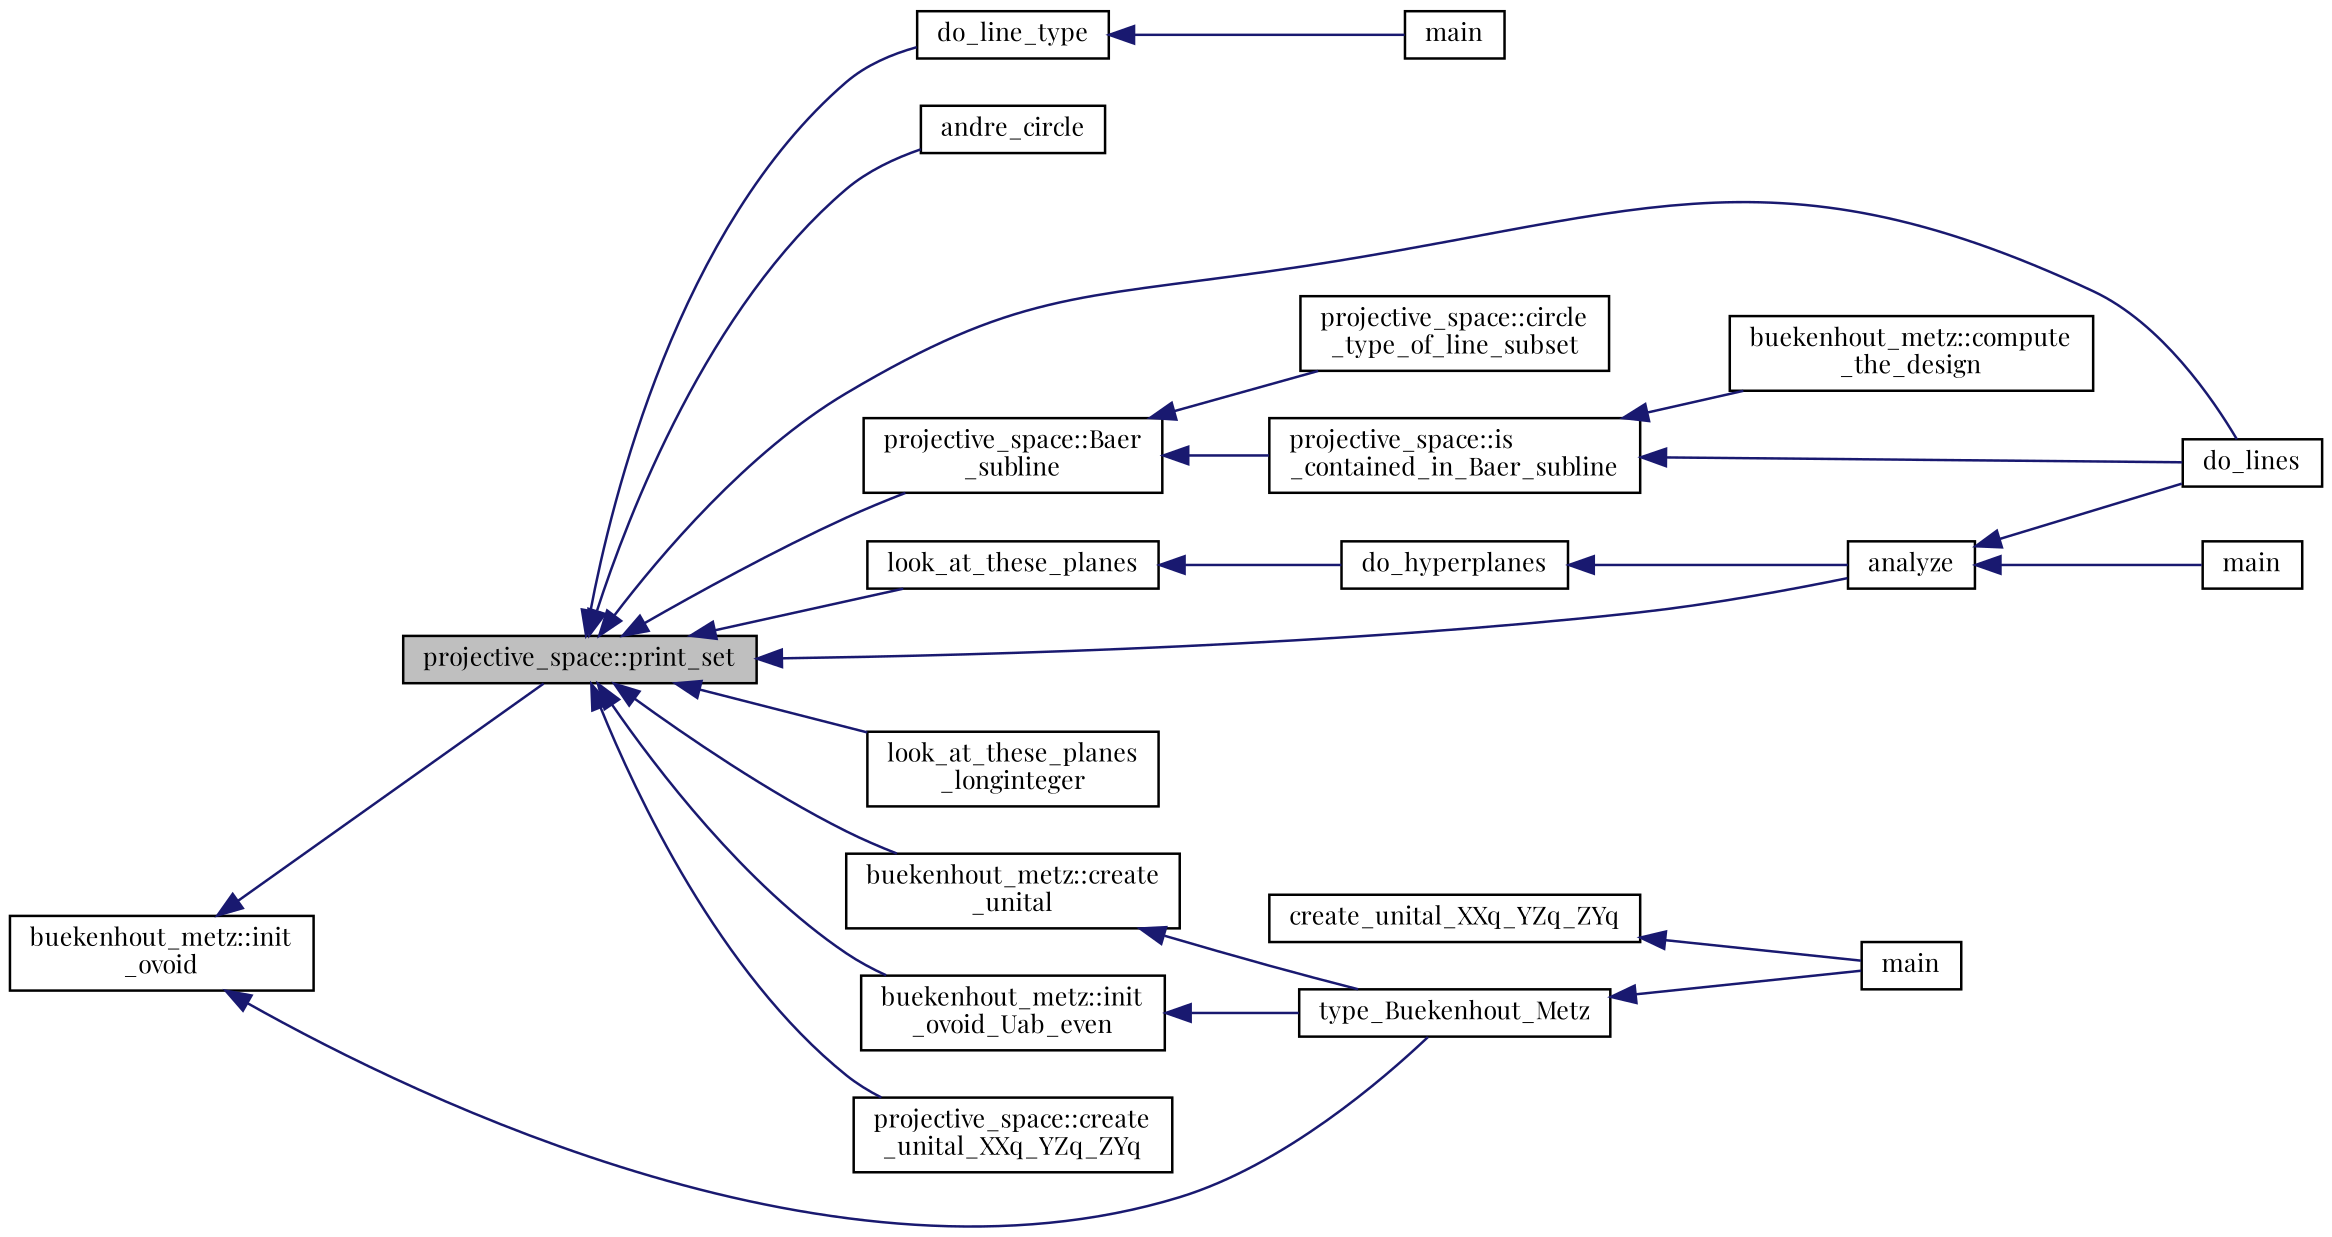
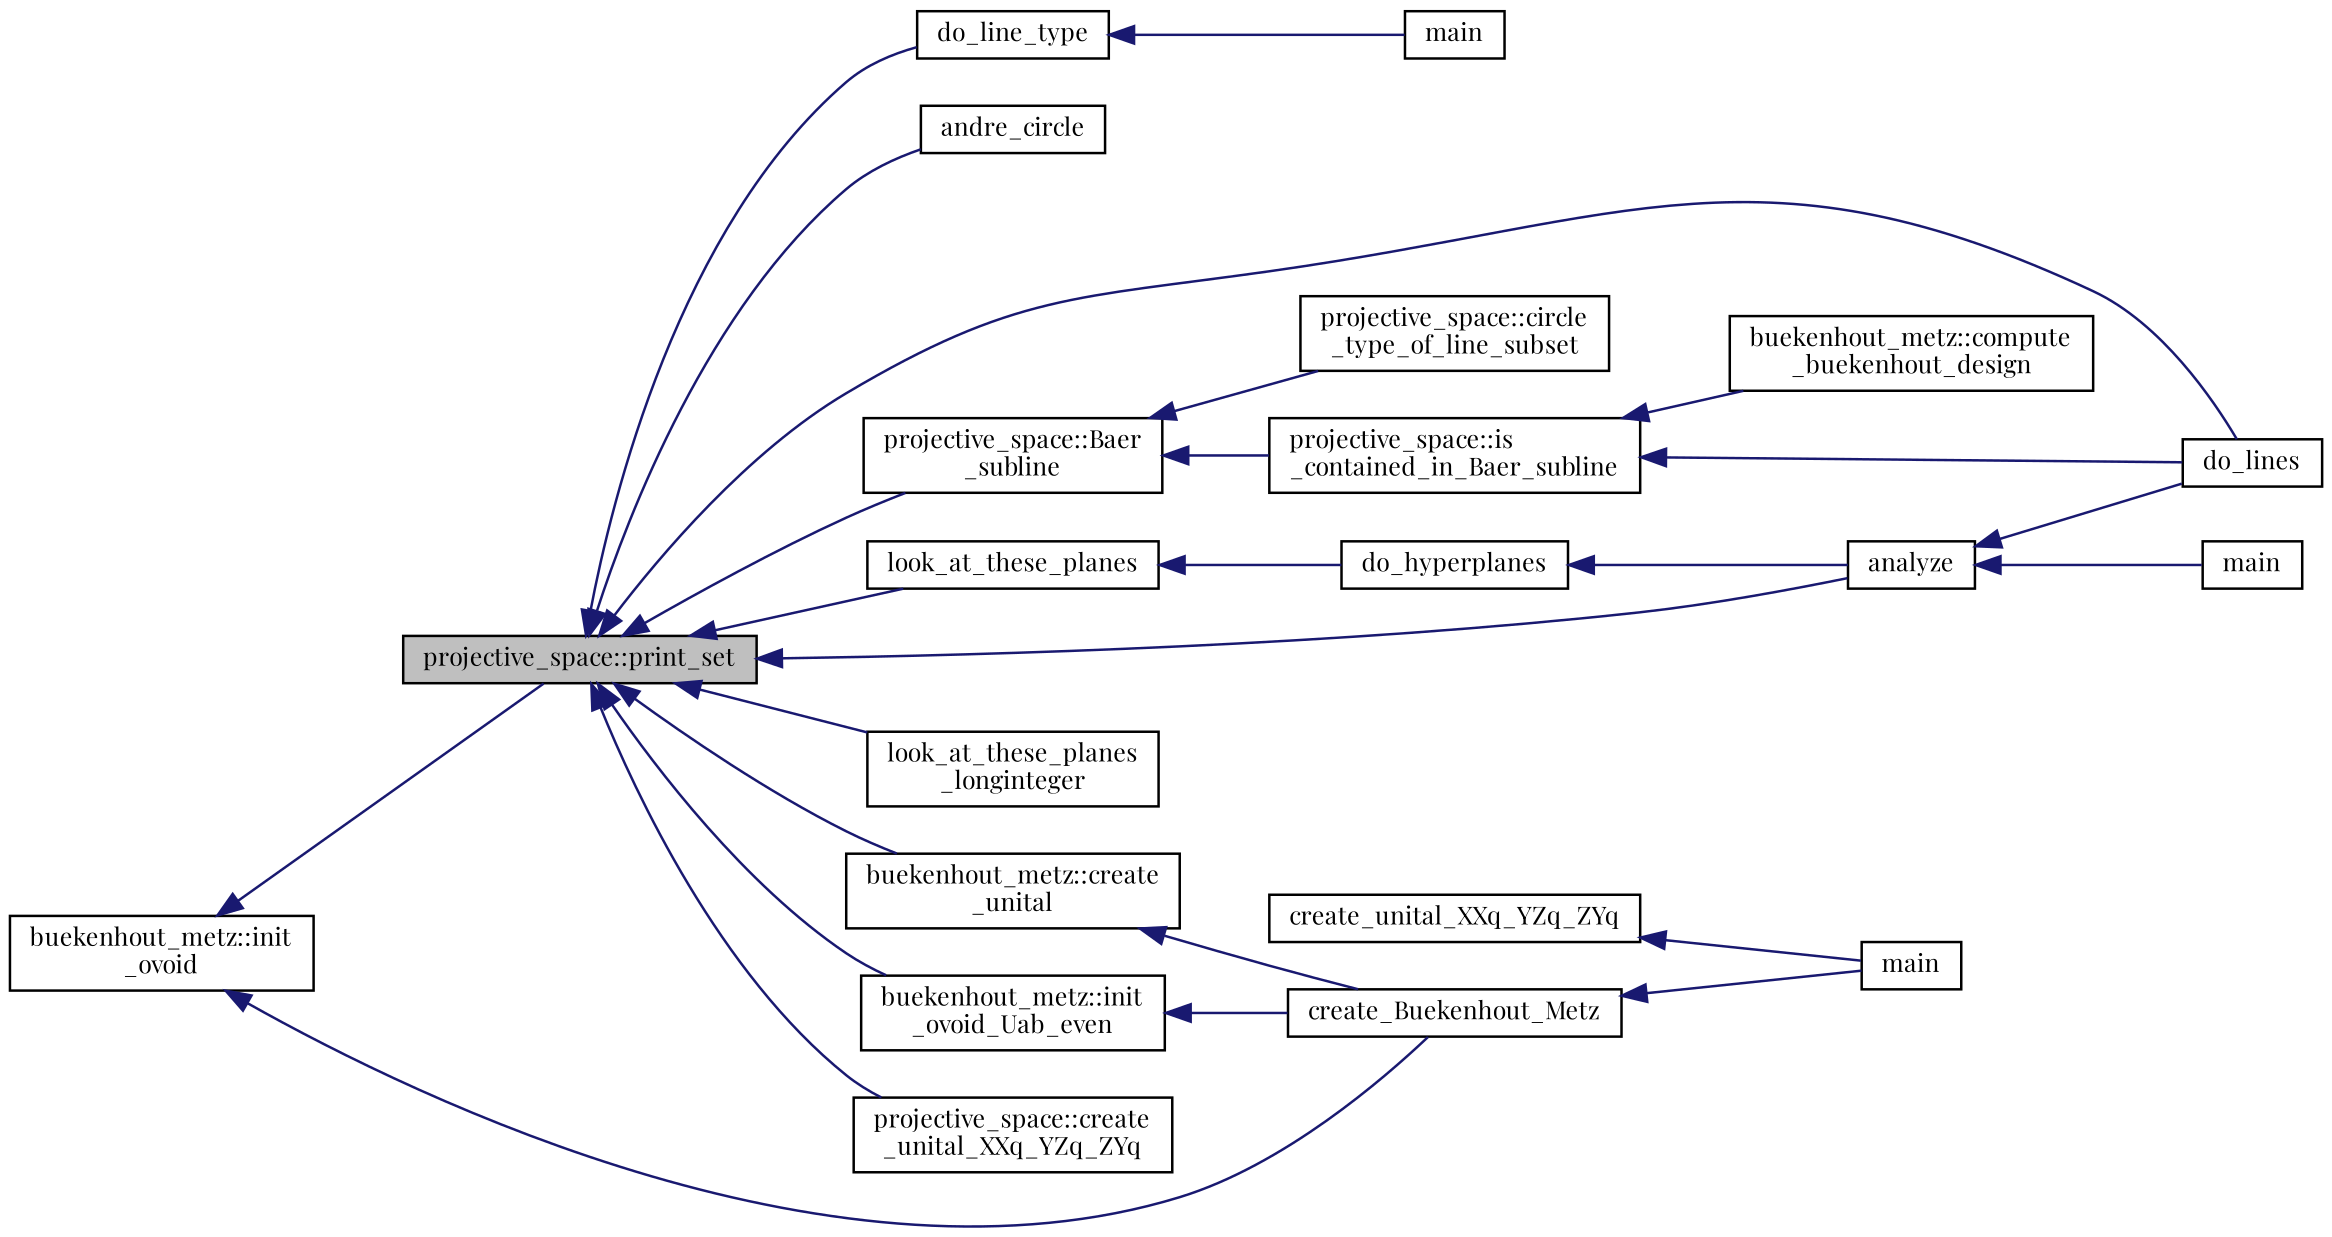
node "buekenhout_metz::compute _the_design": label "buekenhout_metz::compute _the_design" -> "buekenhout_metz::compute _buekenhout_design"
node "type_Buekenhout_Metz": label "type_Buekenhout_Metz" -> "create_Buekenhout_Metz"
